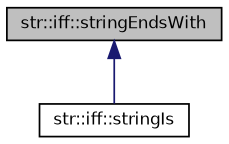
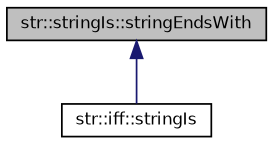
node "str::iff::stringEndsWith": label "str::iff::stringEndsWith" -> "str::stringIs::stringEndsWith"
